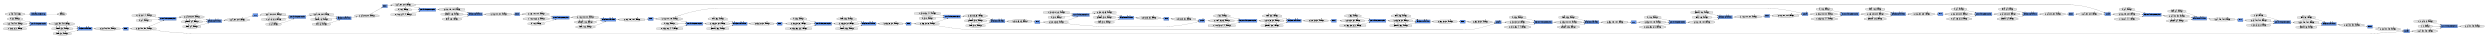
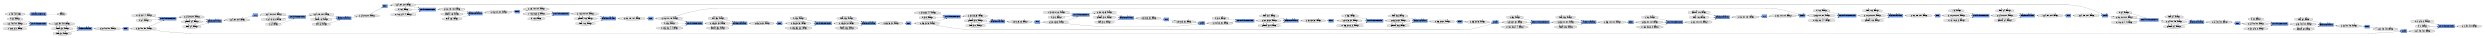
node "W: (1024, 512, 4, 4), float32": removed
